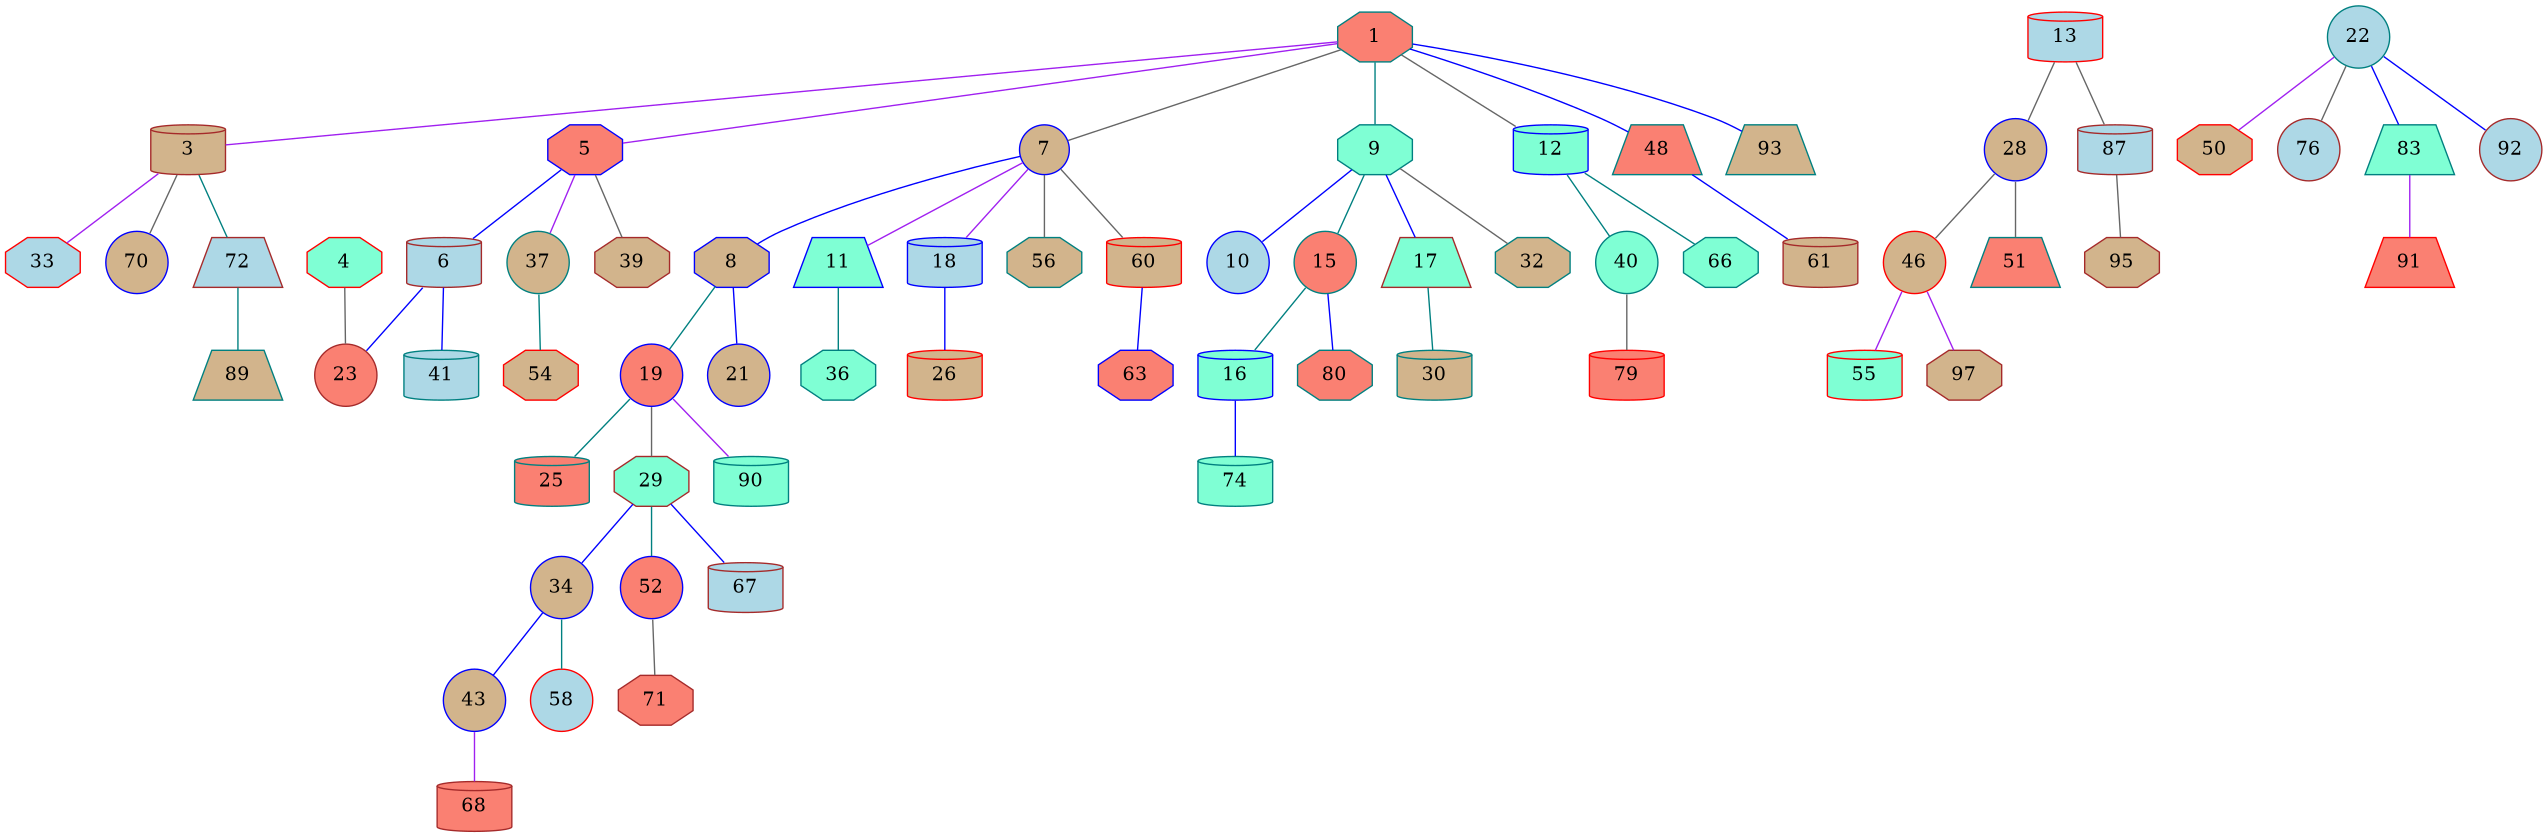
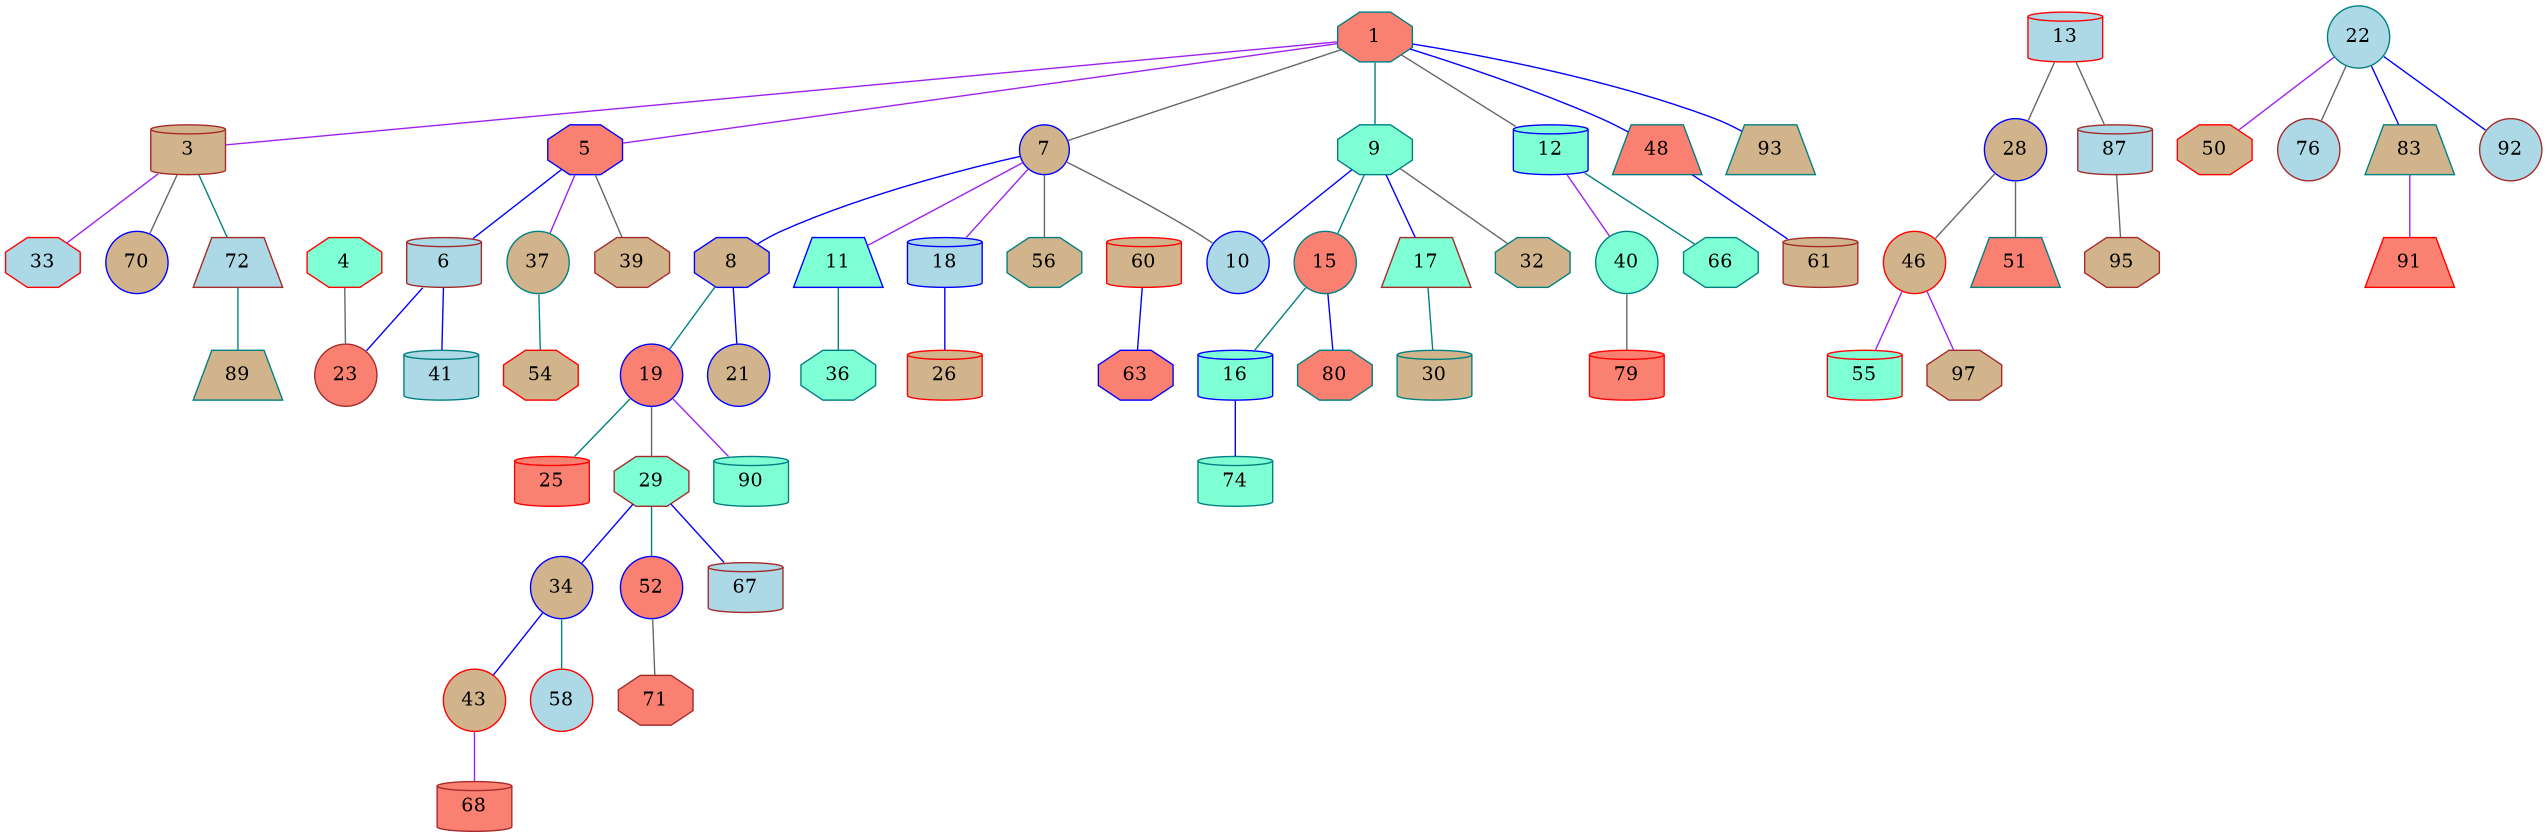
node "83": fillcolor aquamarine -> tan
edge "7" -- "60": now "7" -- "10"
edge "12" -- "40": color teal -> purple
node "25": color teal -> red
node "43": color blue -> red
